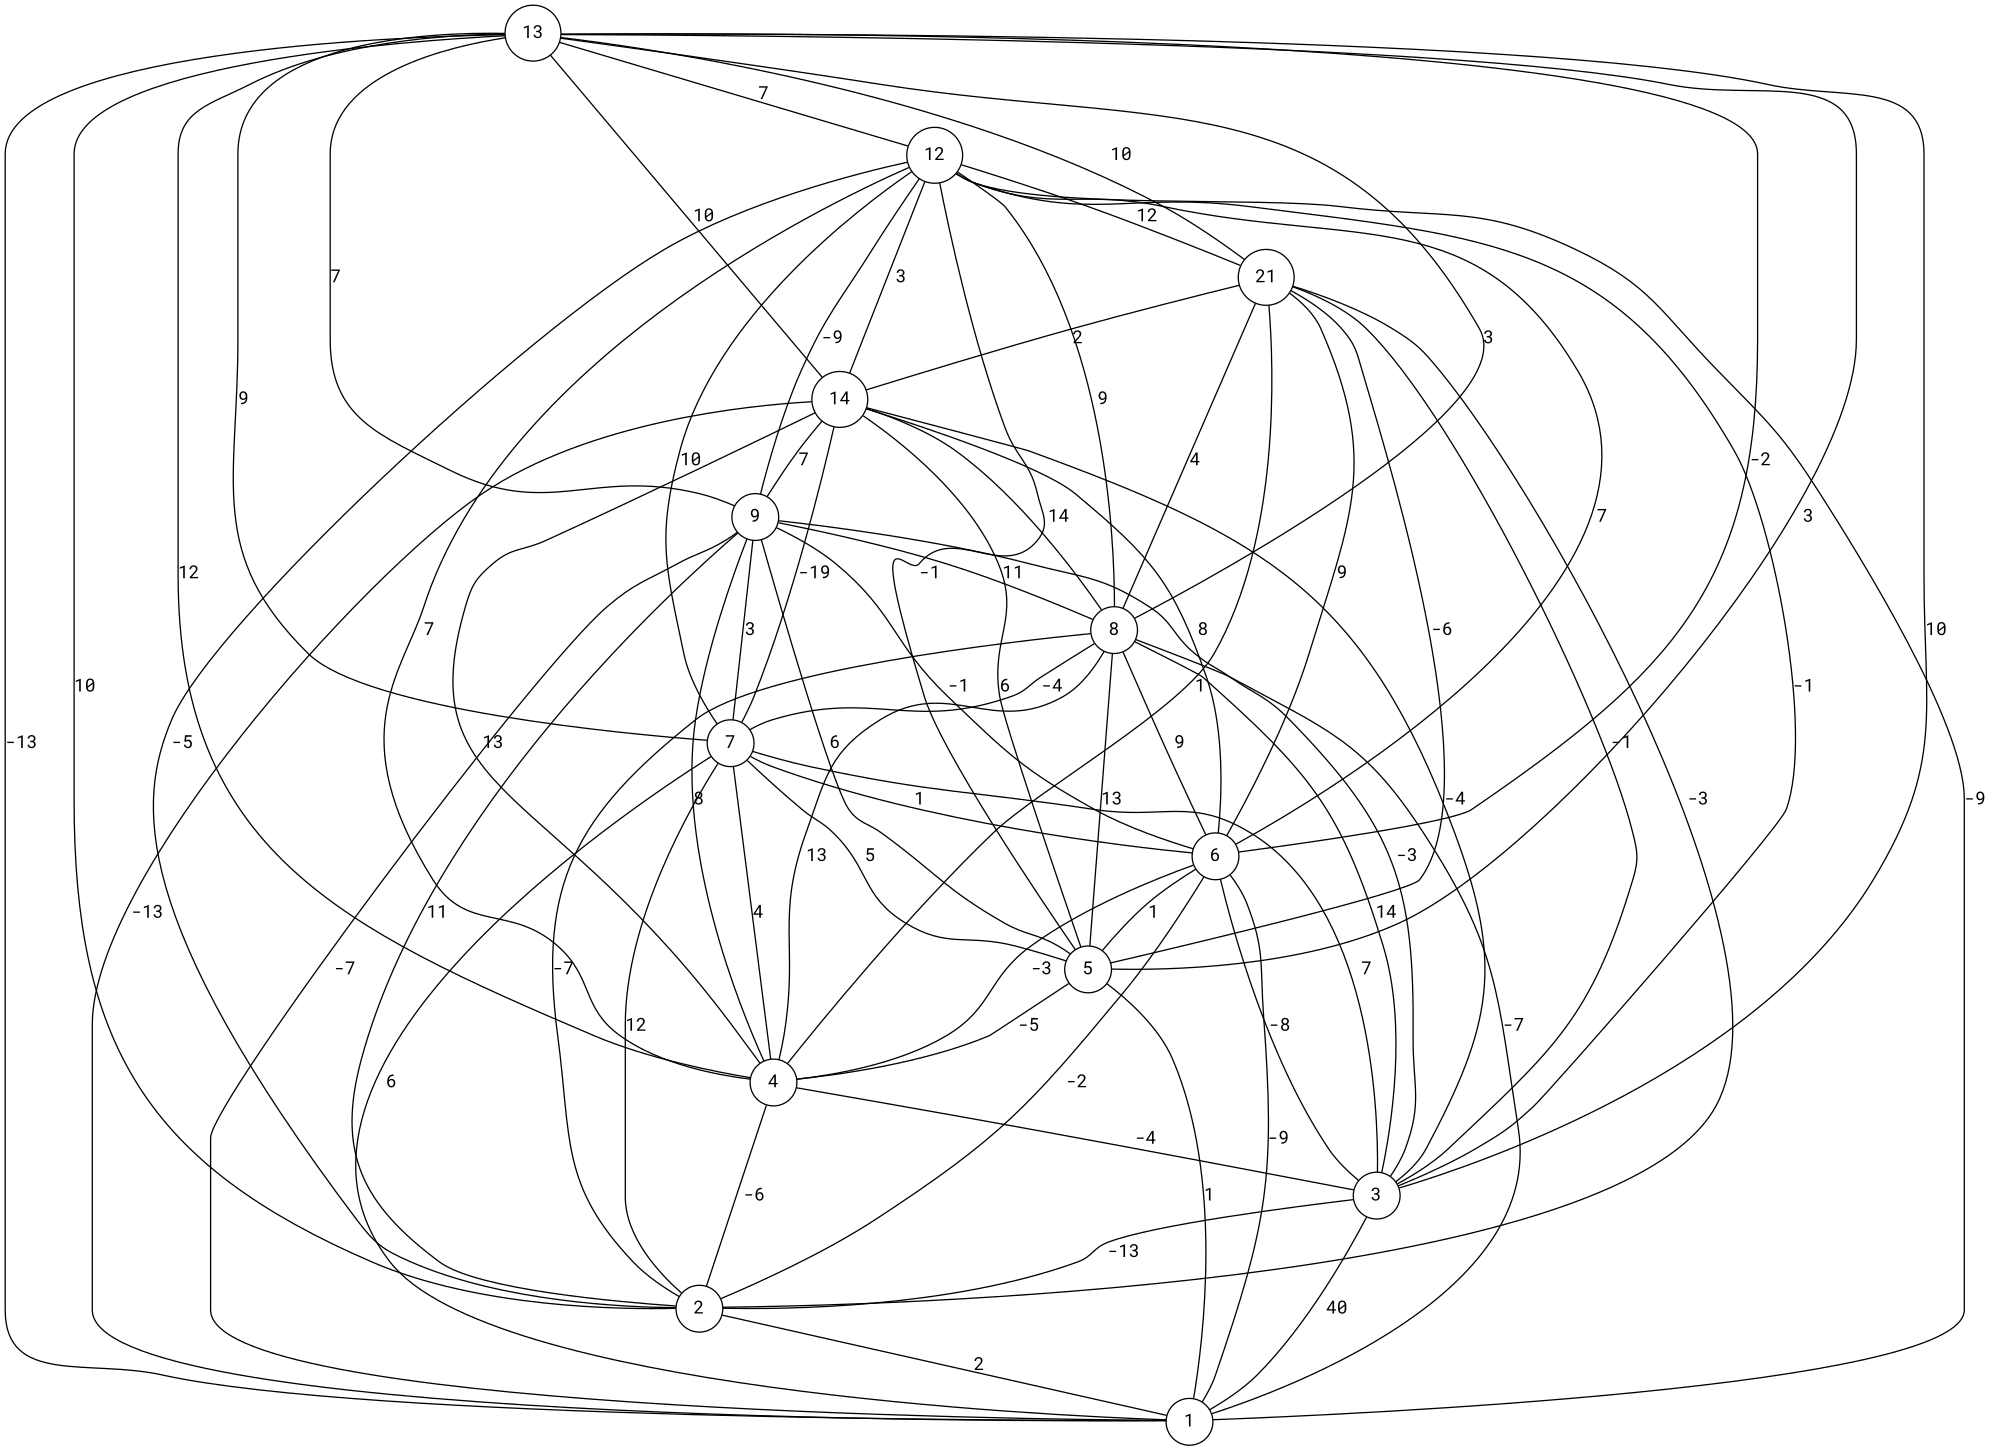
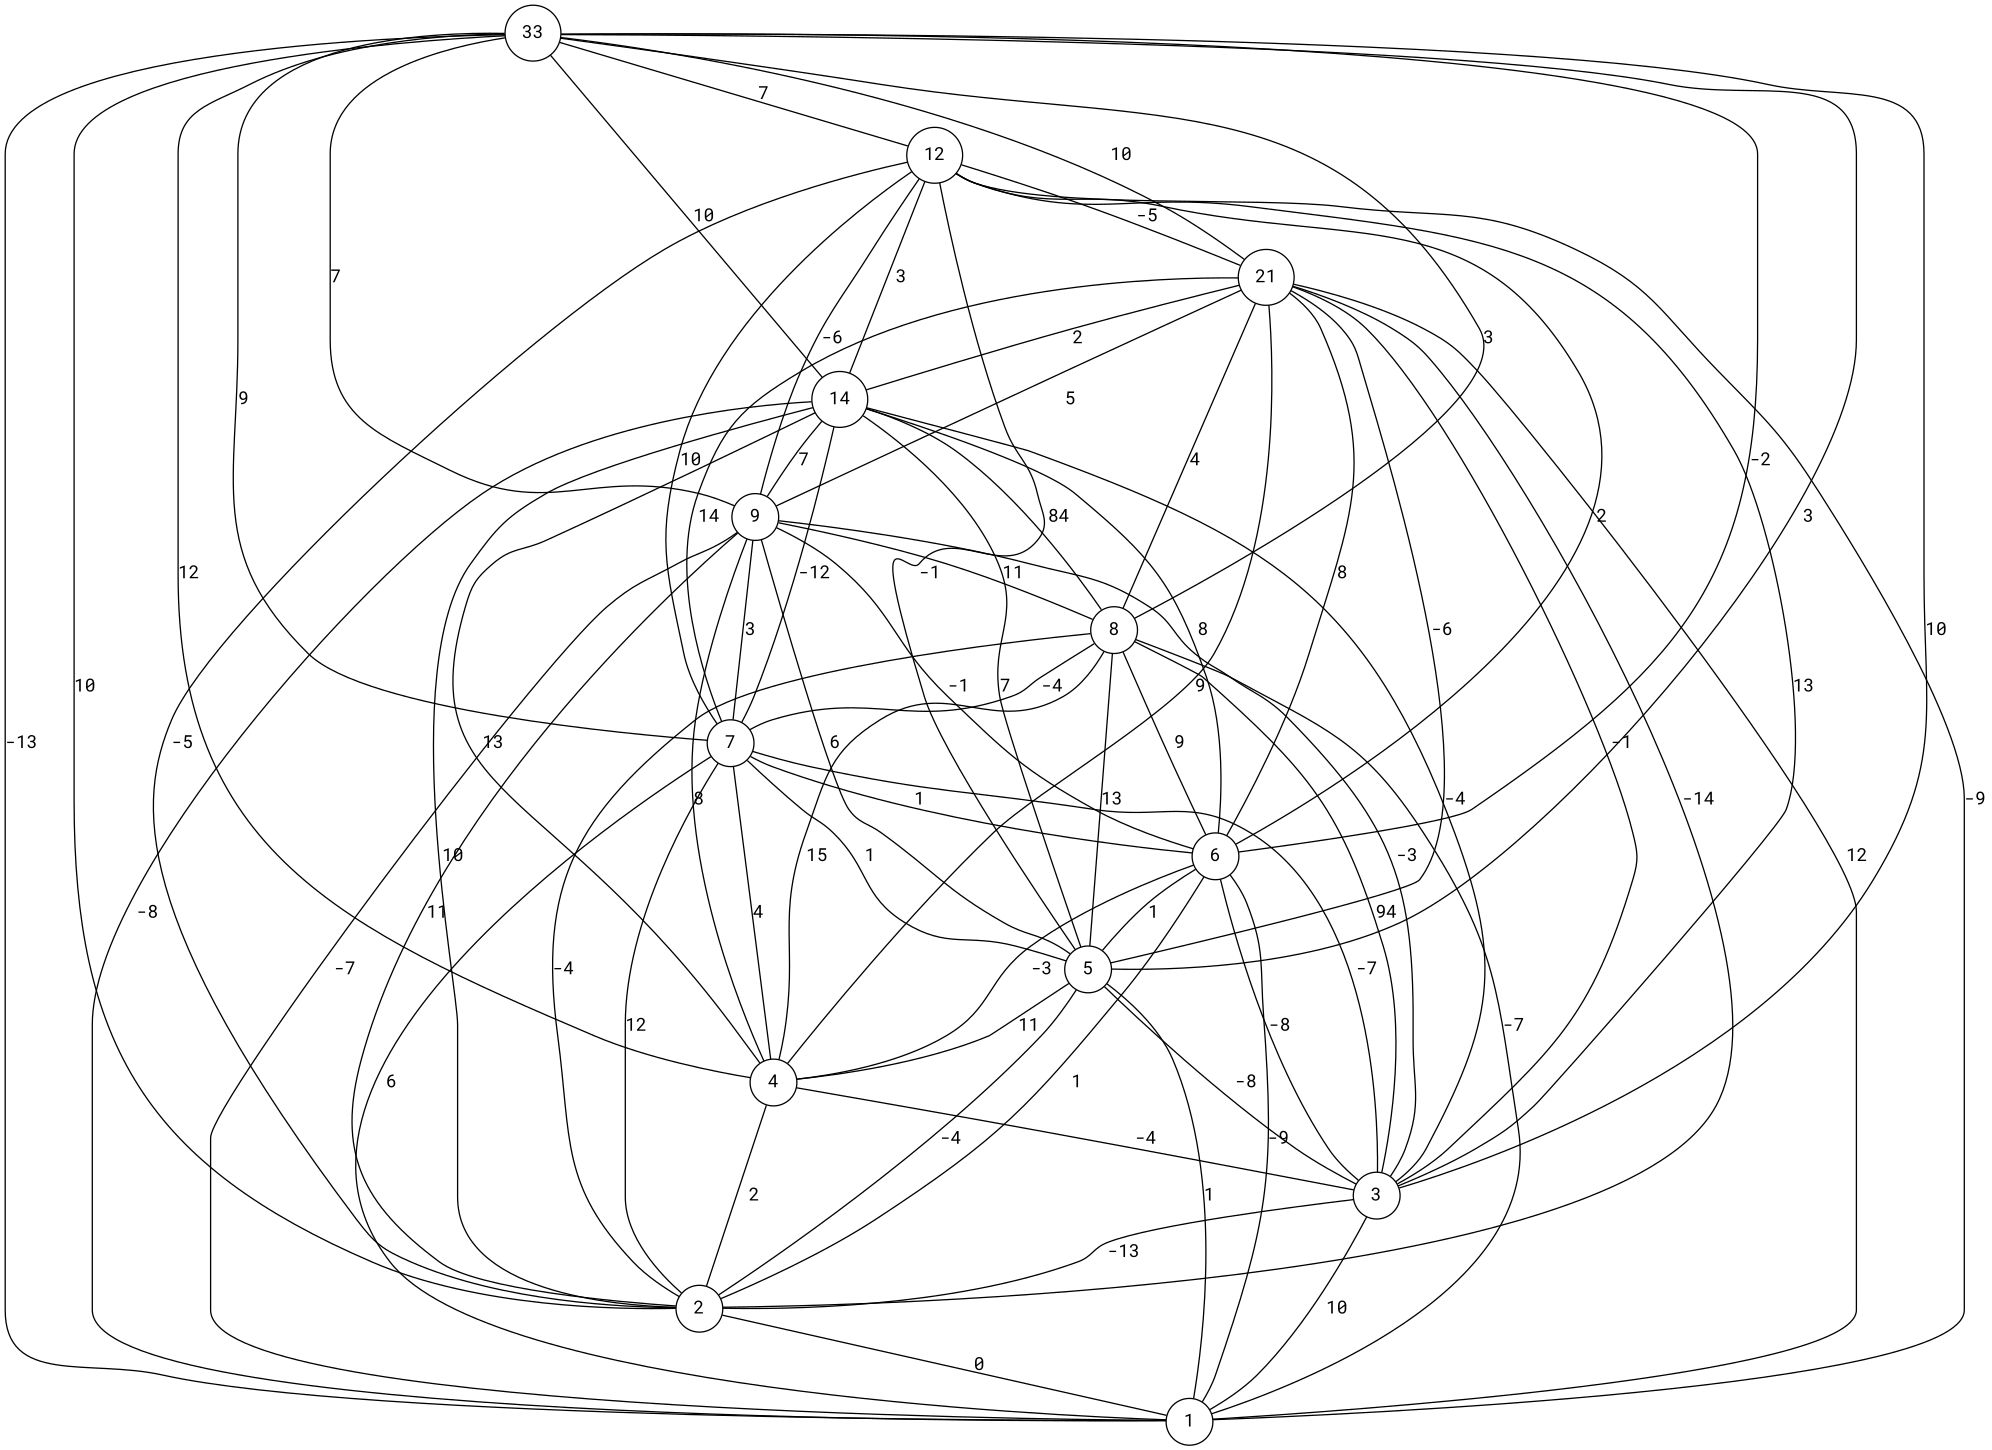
node "13": label "13" -> "33"
edge "12" -- "21": label "12" -> "-5"
edge "12" -- "9": label "-9" -> "-6"
edge "21" -- "7": added, label "14"
edge "12" -- "8": removed, label "9"
edge "21" -- "9": added, label "5"
edge "14" -- "8": label "14" -> "84"
edge "12" -- "6": label "7" -> "2"
edge "14" -- "7": label "-19" -> "-12"
edge "21" -- "6": label "9" -> "8"
edge "12" -- "4": removed, label "7"
edge "14" -- "5": label "6" -> "7"
edge "21" -- "4": label "1" -> "9"
edge "12" -- "3": label "-1" -> "13"
edge "14" -- "2": added, label "10"
edge "21" -- "2": label "-3" -> "-14"
edge "8" -- "4": label "13" -> "15"
edge "7" -- "5": label "5" -> "1"
edge "14" -- "1": label "-13" -> "-8"
edge "8" -- "3": label "14" -> "94"
edge "8" -- "2": label "-7" -> "-4"
edge "7" -- "3": label "7" -> "-7"
edge "21" -- "1": added, label "12"
edge "5" -- "4": label "-5" -> "11"
edge "6" -- "2": label "-2" -> "1"
edge "5" -- "3": added, label "-8"
edge "5" -- "2": added, label "-4"
edge "4" -- "2": label "-6" -> "2"
edge "3" -- "1": label "40" -> "10"
edge "2" -- "1": label "2" -> "0"
